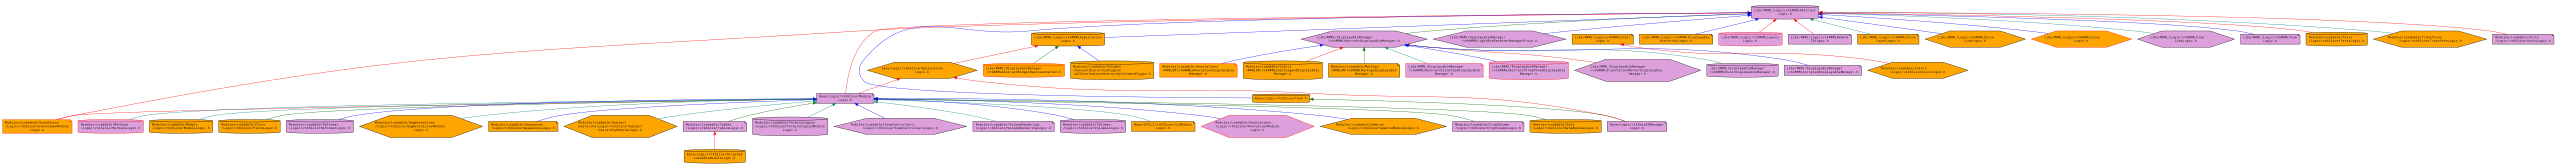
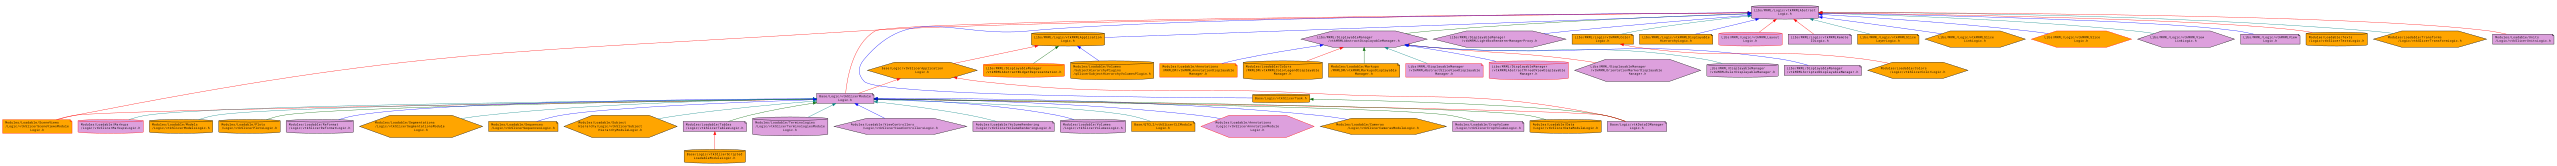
edge "Libs/MRML/Logic/vtkMRMLColor Logic.h" -> "Libs/MRML/Logic/vtkMRMLAbstract Logic.h": added
edge "Base/Logic/vtkDataIOManager Logic.h" -> "Base/Logic/vtkSlicerModule Logic.h": added
